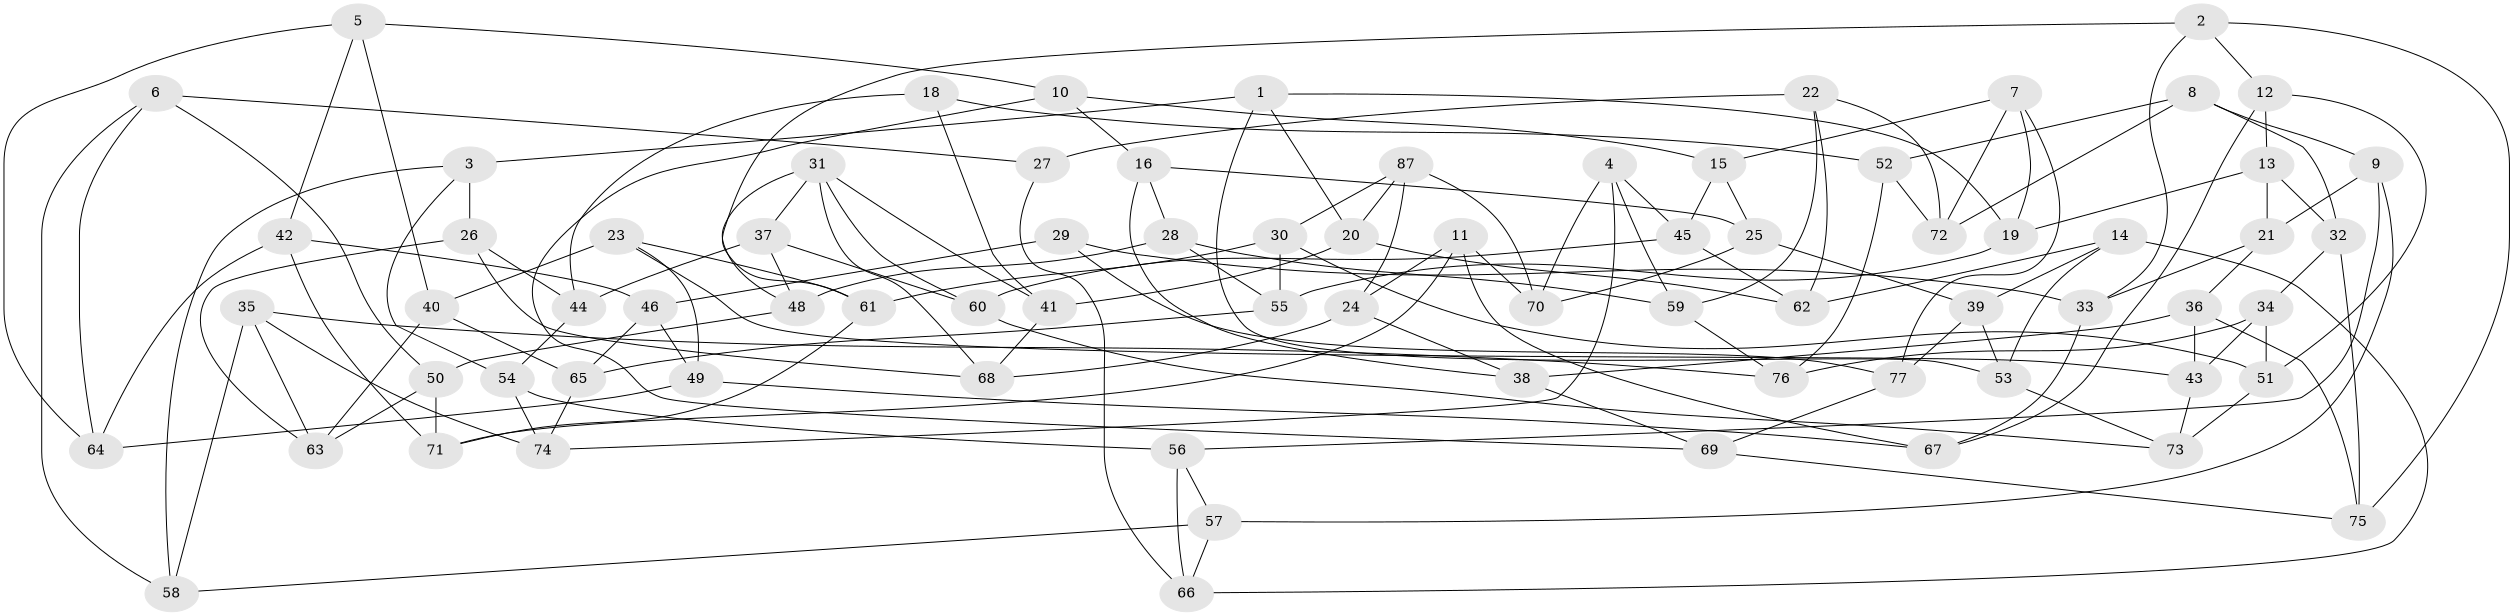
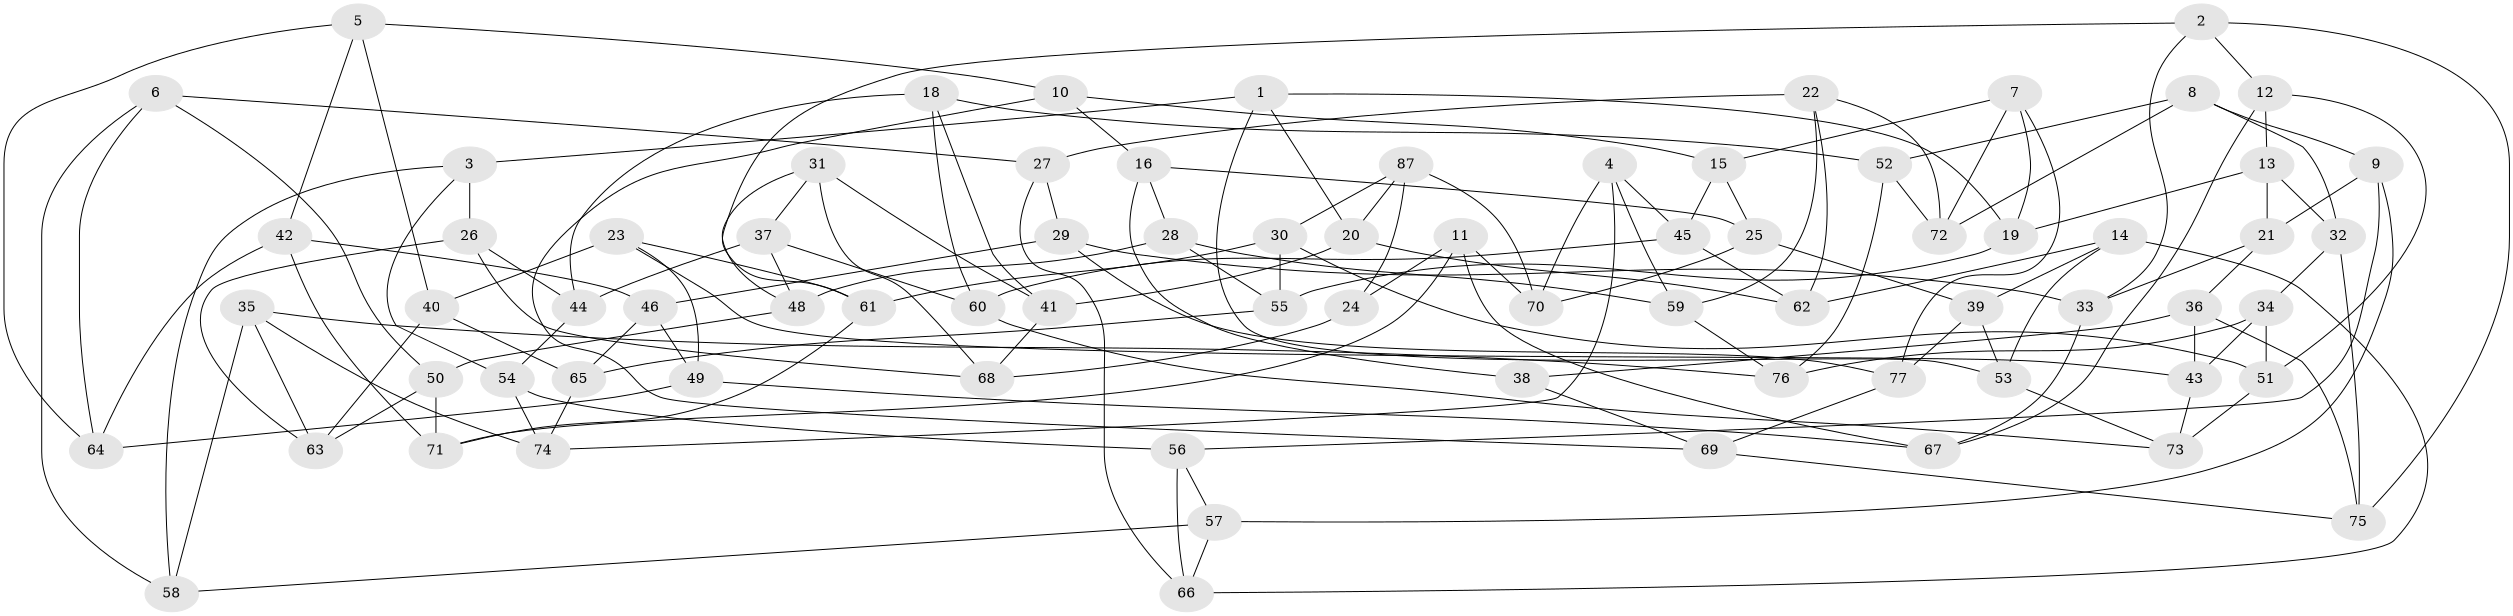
edge "27" -- "29": added
edge "31" -- "60": now "18" -- "60"
edge "24" -- "38": removed
